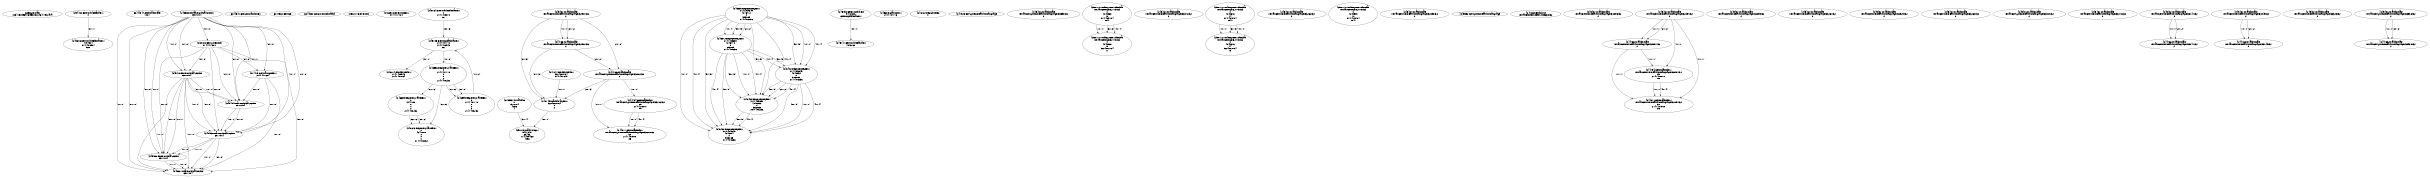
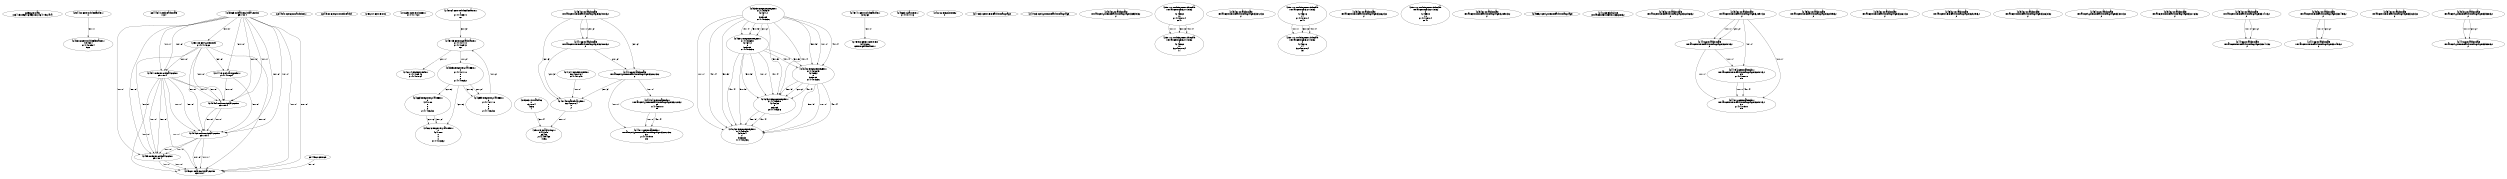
node "4247883.GetUserDefaultUILanguage": added
edge "4245758.GetProcAddress 9441320 GetLongPathNameW" -> "4245741.GetModuleHandleW 4246160": reversed
edge "4214413.GetStartupInfoW 2147417624" -> "4245621.LeaveCriticalSection 6917004": now "6844560.GetACP" -> "4245621.LeaveCriticalSection 6917004"
